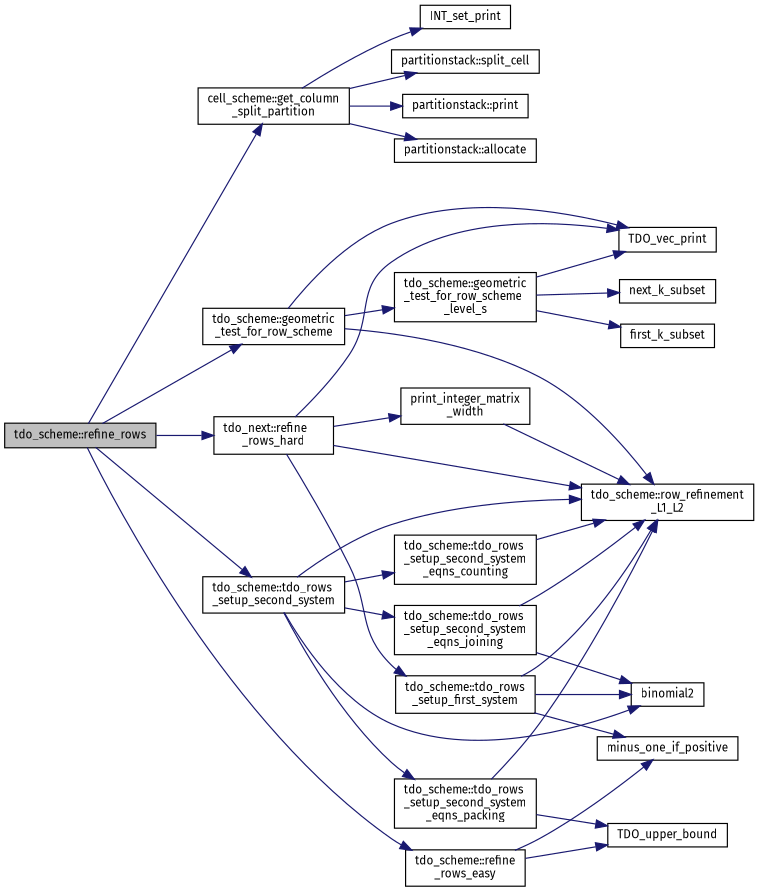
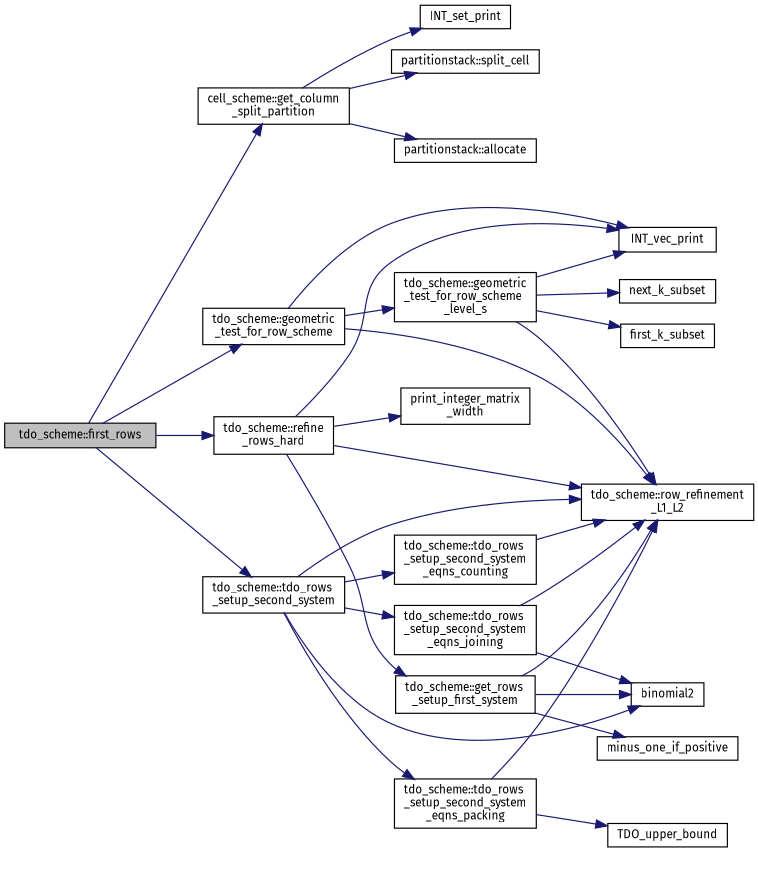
node "partitionstack::print": removed
node "TDO_vec_print": label "TDO_vec_print" -> "INT_vec_print"
node "tdo_scheme::refine_rows": label "tdo_scheme::refine_rows" -> "tdo_scheme::first_rows"
node "tdo_next::refine _rows_hard": label "tdo_next::refine _rows_hard" -> "tdo_scheme::refine _rows_hard"
edge "print_integer_matrix _width" -> "tdo_scheme::row_refinement _L1_L2": now "tdo_scheme::geometric _test_for_row_scheme _level_s" -> "tdo_scheme::row_refinement _L1_L2"
node "tdo_scheme::tdo_rows _setup_first_system": label "tdo_scheme::tdo_rows _setup_first_system" -> "tdo_scheme::get_rows _setup_first_system"
node "tdo_scheme::refine _rows_easy": removed
